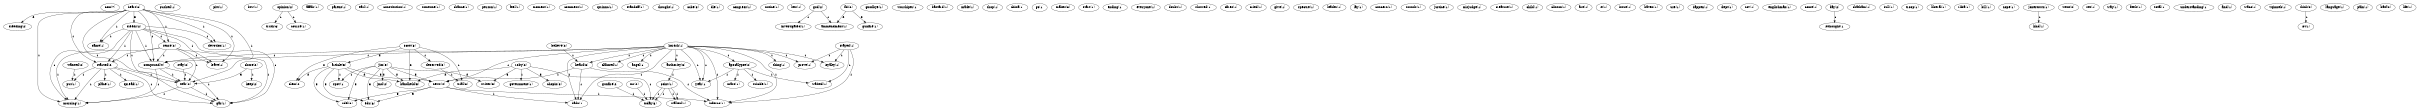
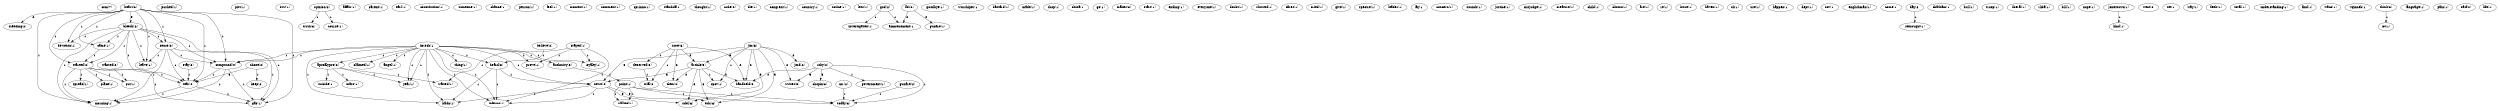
node "country(1)": added
node "ok(1)": added
edge "sense(2)" -> "started(2)": now "came(1)" -> "started(2)"
edge "jim(5)" -> "article(5)": added, label "3"
